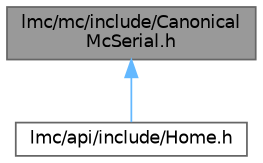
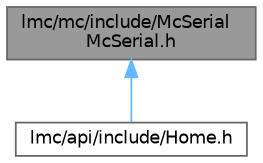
node "lmc/mc/include/Canonical McSerial.h": label "lmc/mc/include/Canonical McSerial.h" -> "lmc/mc/include/McSerial McSerial.h"
